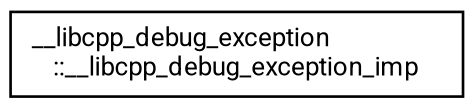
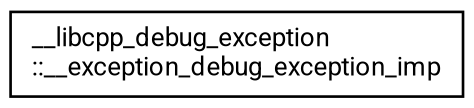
node "__libcpp_debug_exception ::__libcpp_debug_exception_imp": label "__libcpp_debug_exception ::__libcpp_debug_exception_imp" -> "__libcpp_debug_exception ::__exception_debug_exception_imp"
